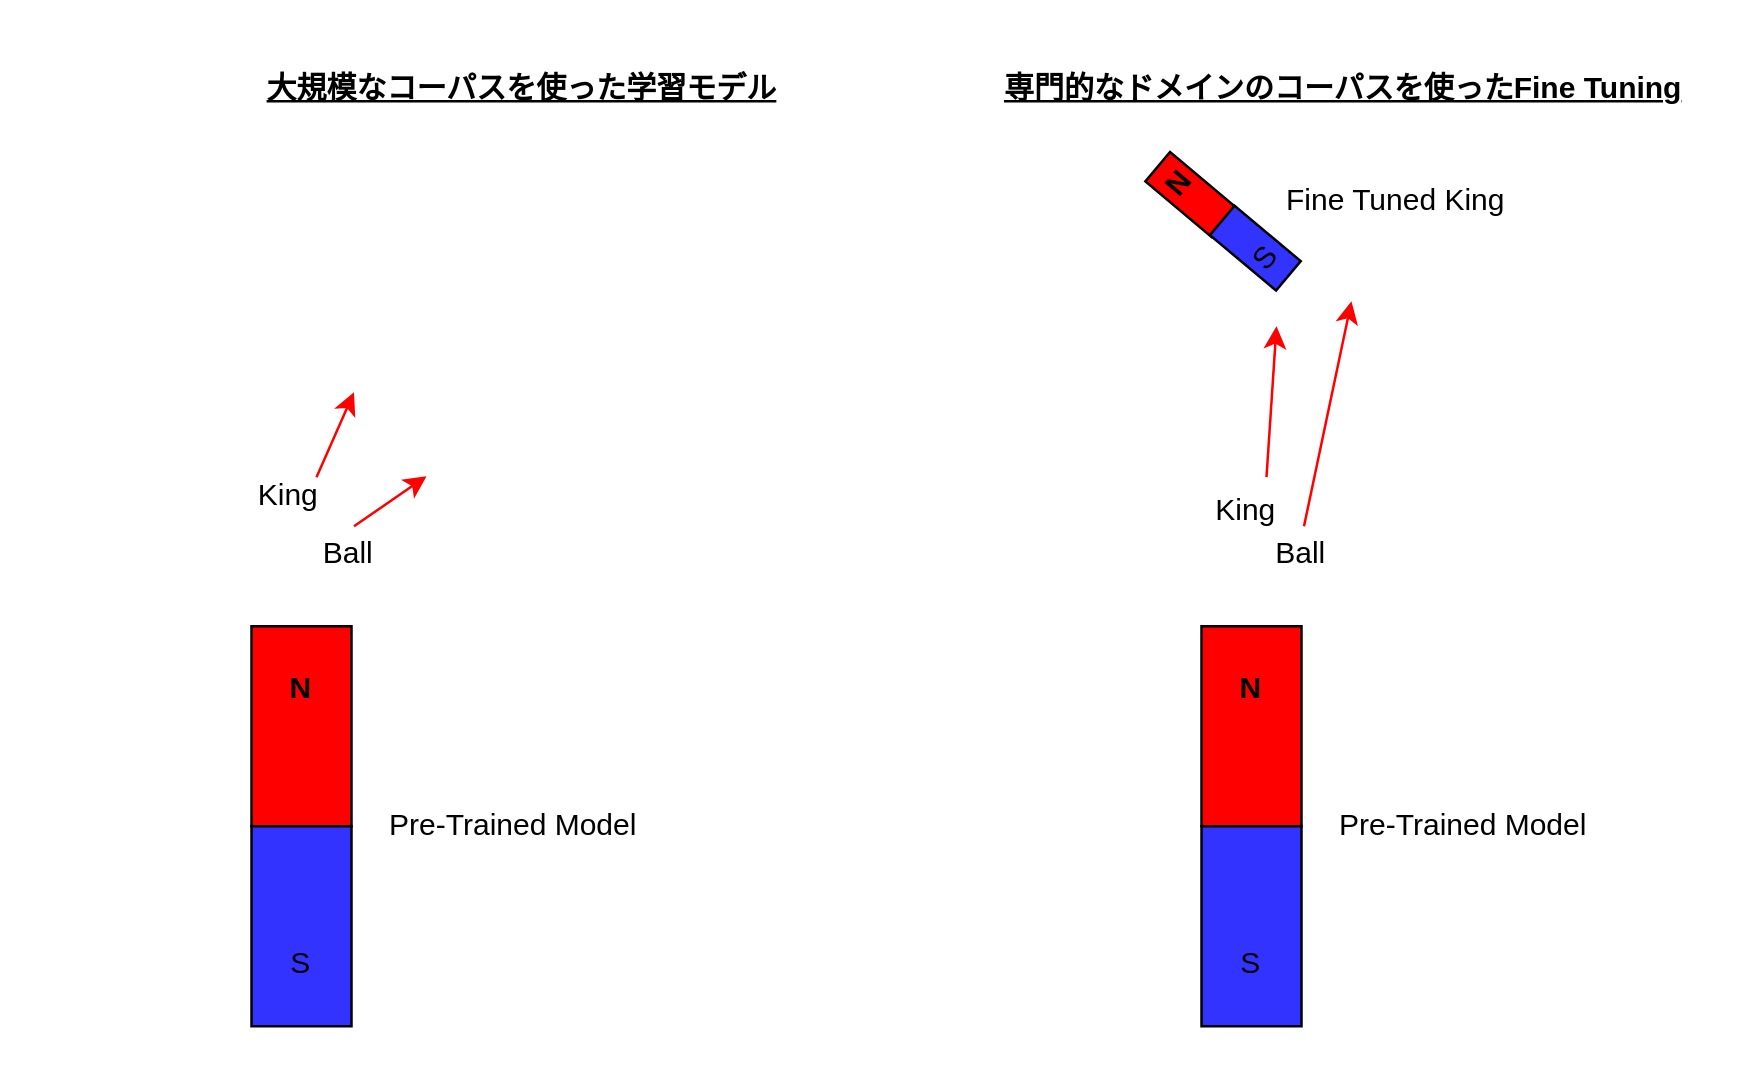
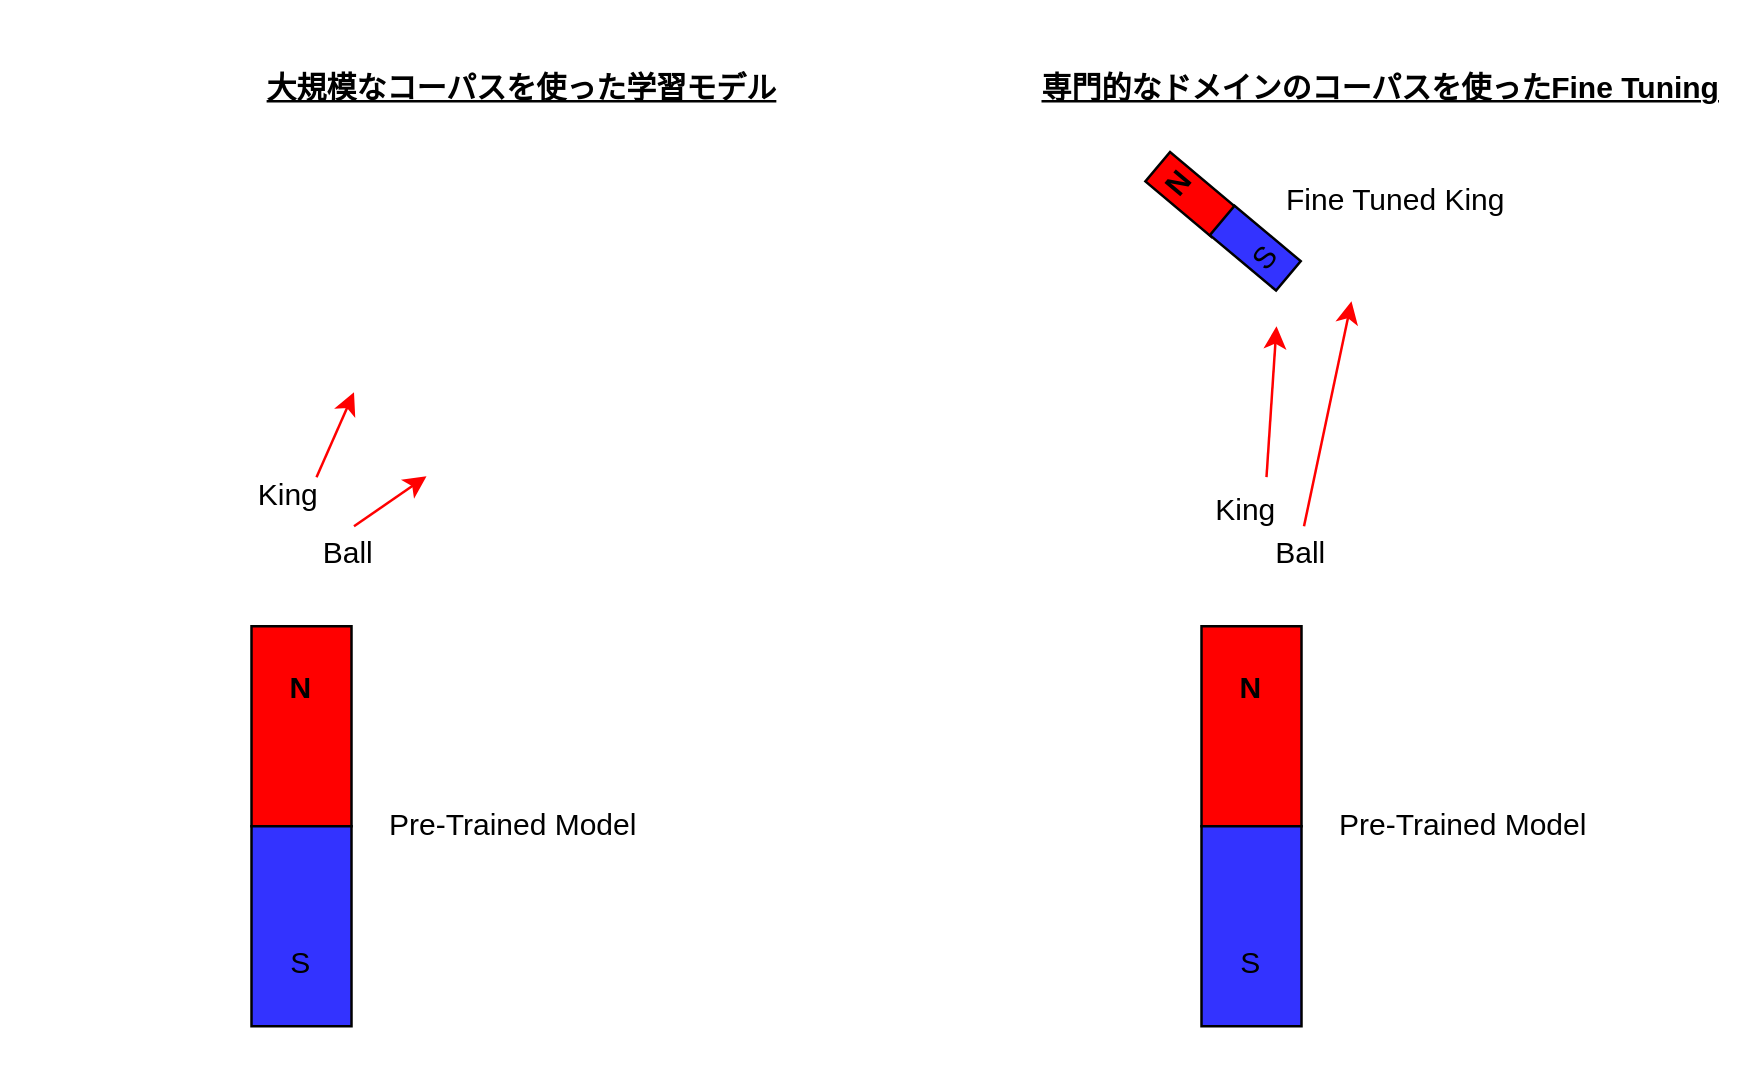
node "専門的なドメインのコーパスを使ったFine Tuning": moved (1342, 89) -> (1380, 89)
